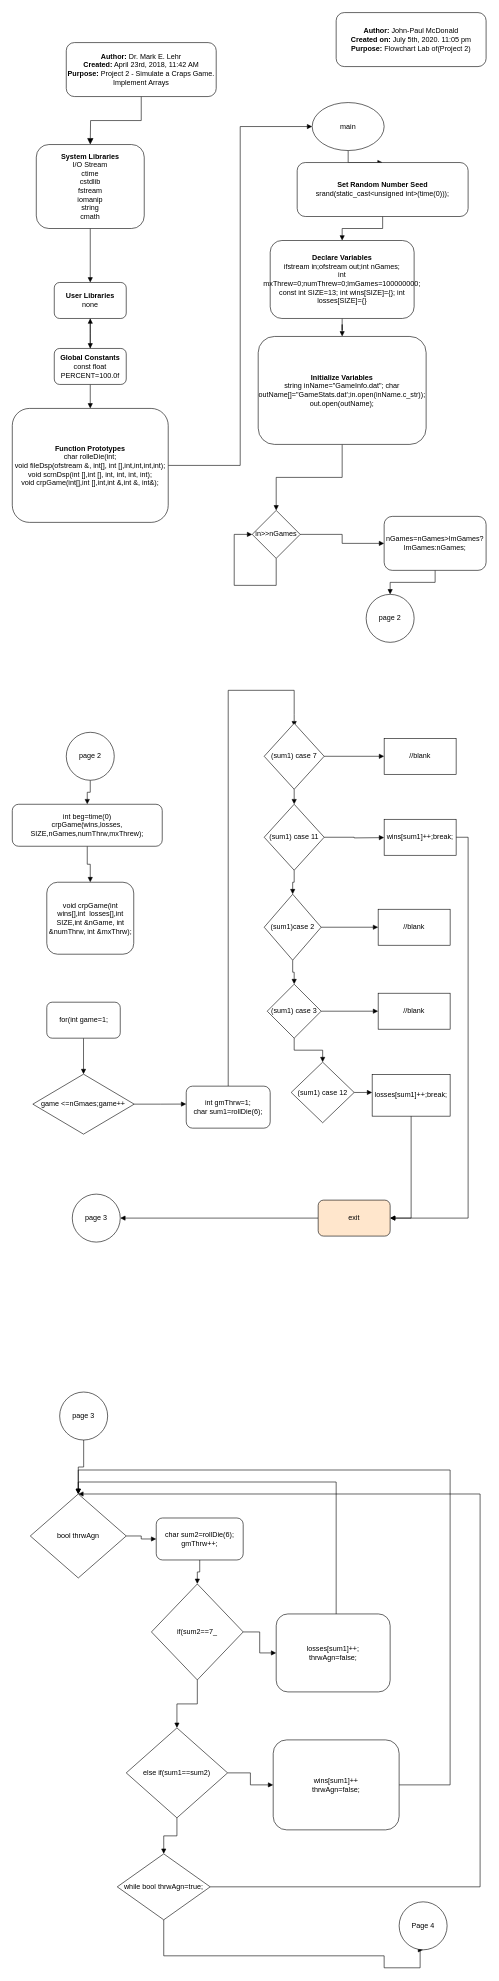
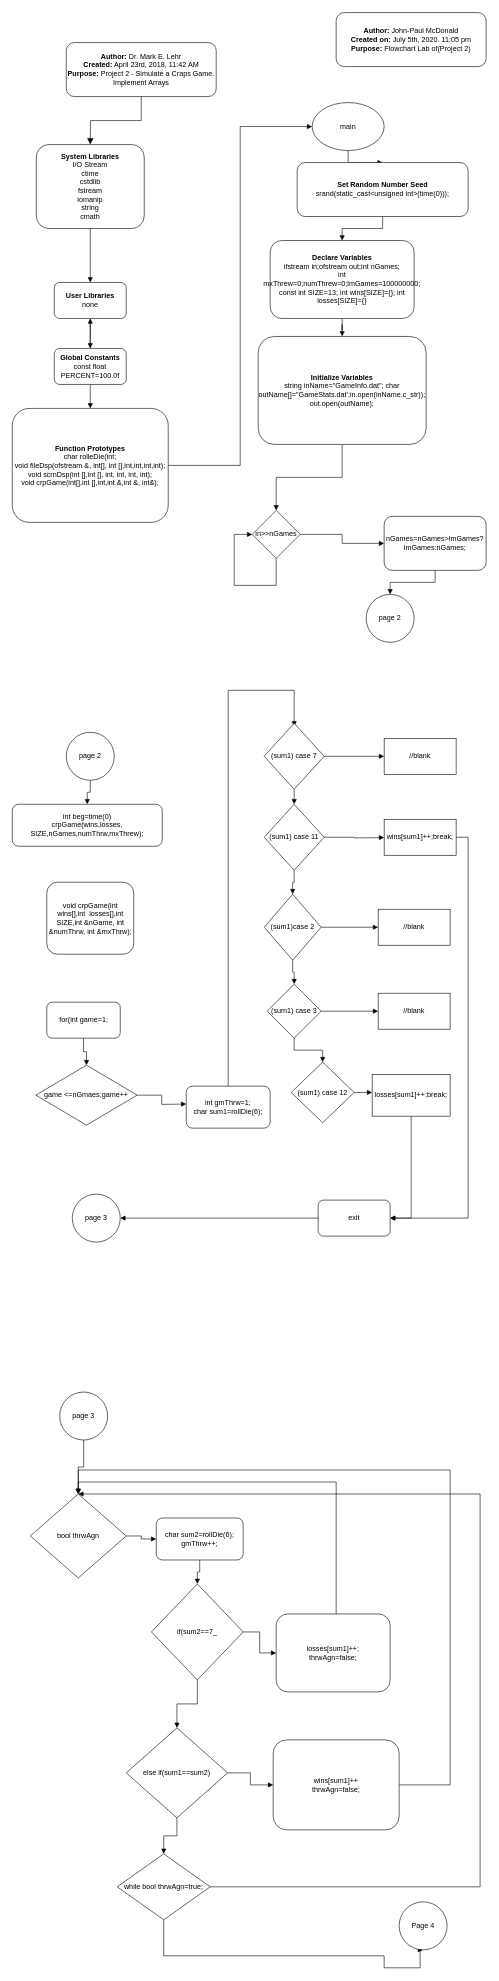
edge "int beg=time(0) crpGame(wins,losses, SIZE,nGames,numThrw,mxThrew);" -> "void crpGame(int wins[],int losses[],int SIZE,int &nGame, int &numThrw, int &mxThrw);": removed
node "game <=nGmaes;game++": moved (84, 1104) -> (87, 1095)
node "exit": fillcolor #ffe6cc -> #ffffff
